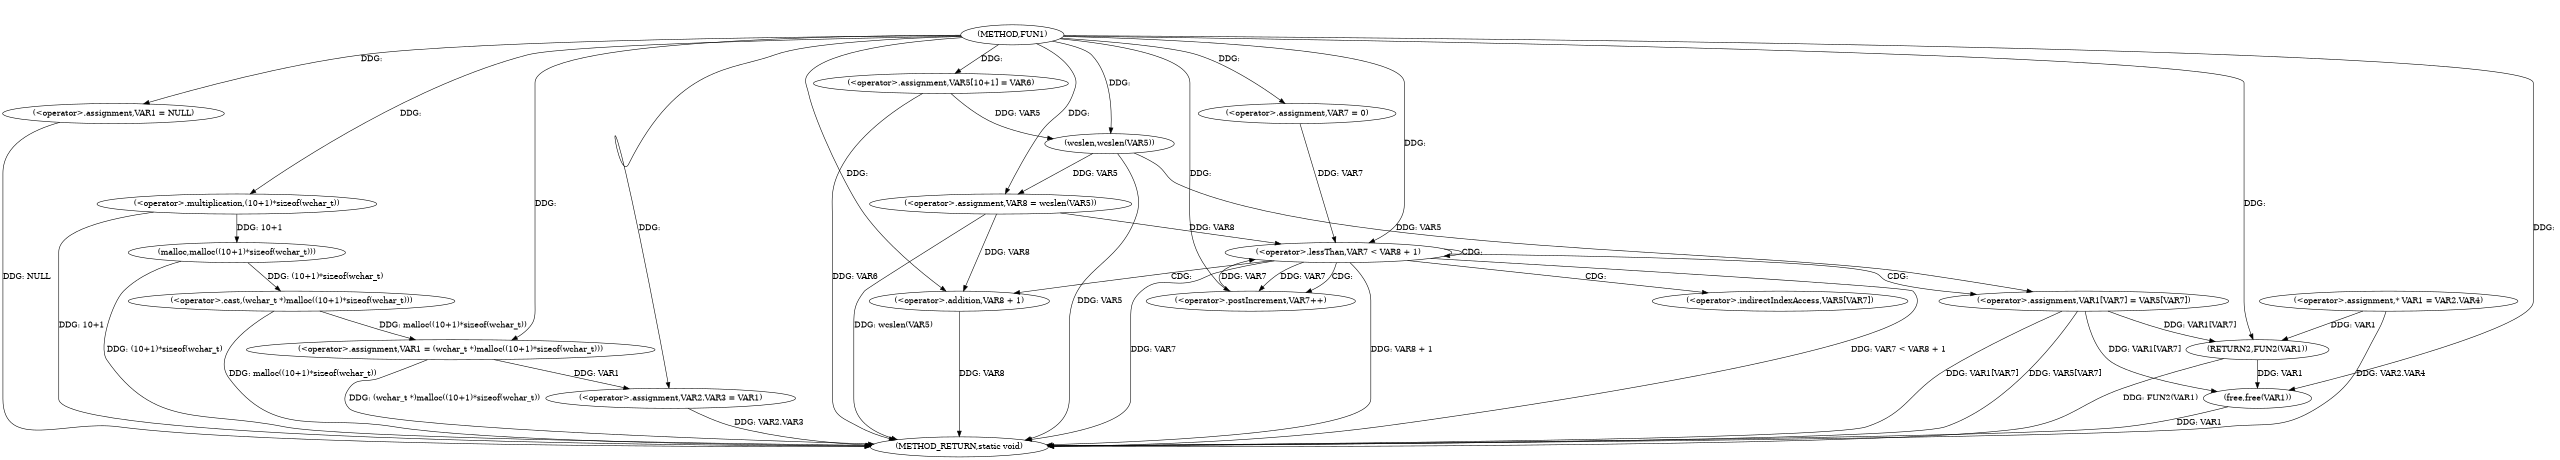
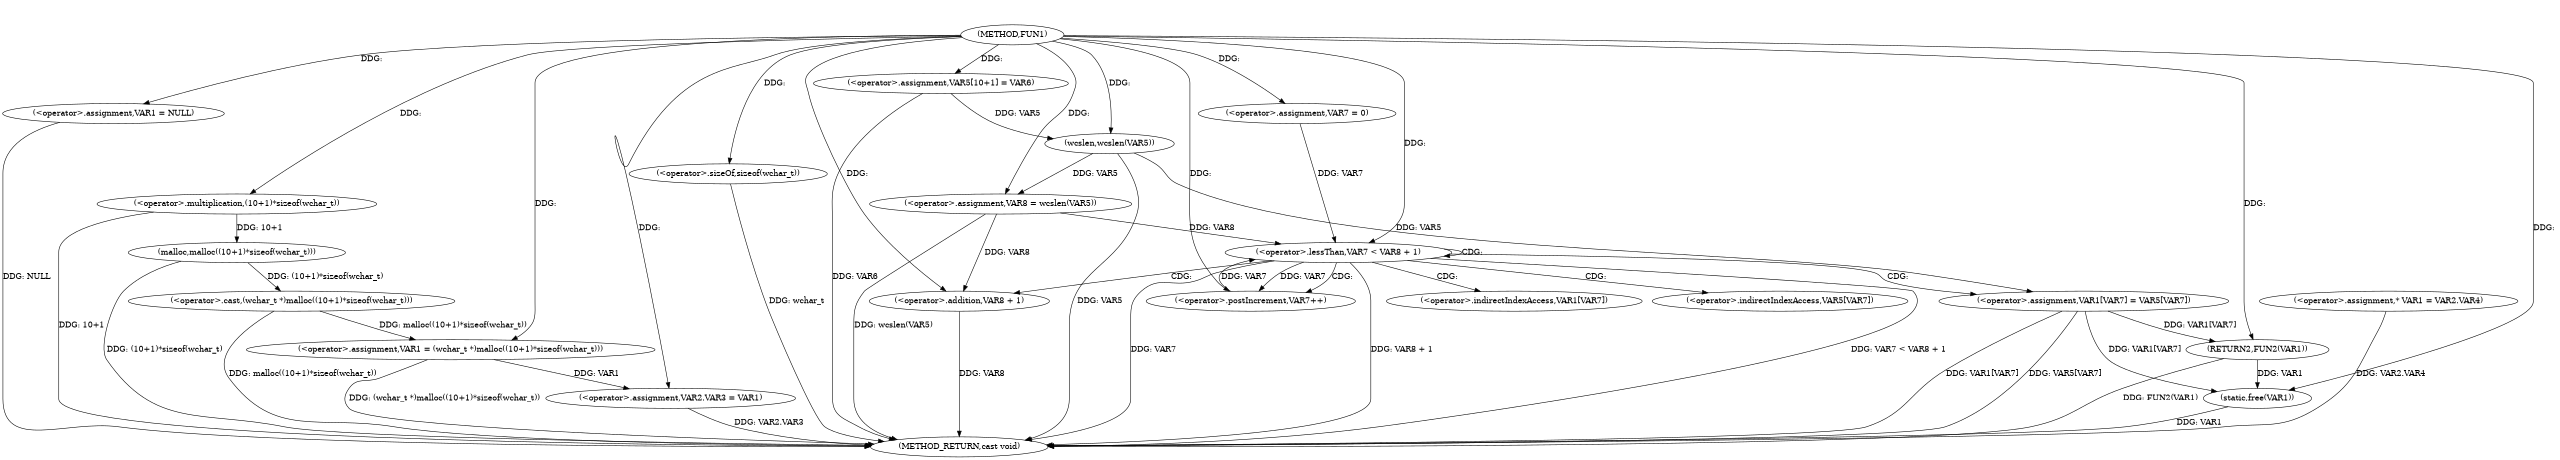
node "(<operator>.sizeOf,sizeof(wchar_t))": added
node "(<operator>.indirectIndexAccess,VAR1[VAR7])": added
edge "(<operator>.assignment,* VAR1 = VAR2.VAR4)" -> "(RETURN2,FUN2(VAR1))": removed, label "DDG: VAR1"
node "(free,free(VAR1))": label "(free,free(VAR1))" -> "(static,free(VAR1))"
node "(METHOD_RETURN,static void)": label "(METHOD_RETURN,static void)" -> "(METHOD_RETURN,cast void)"
